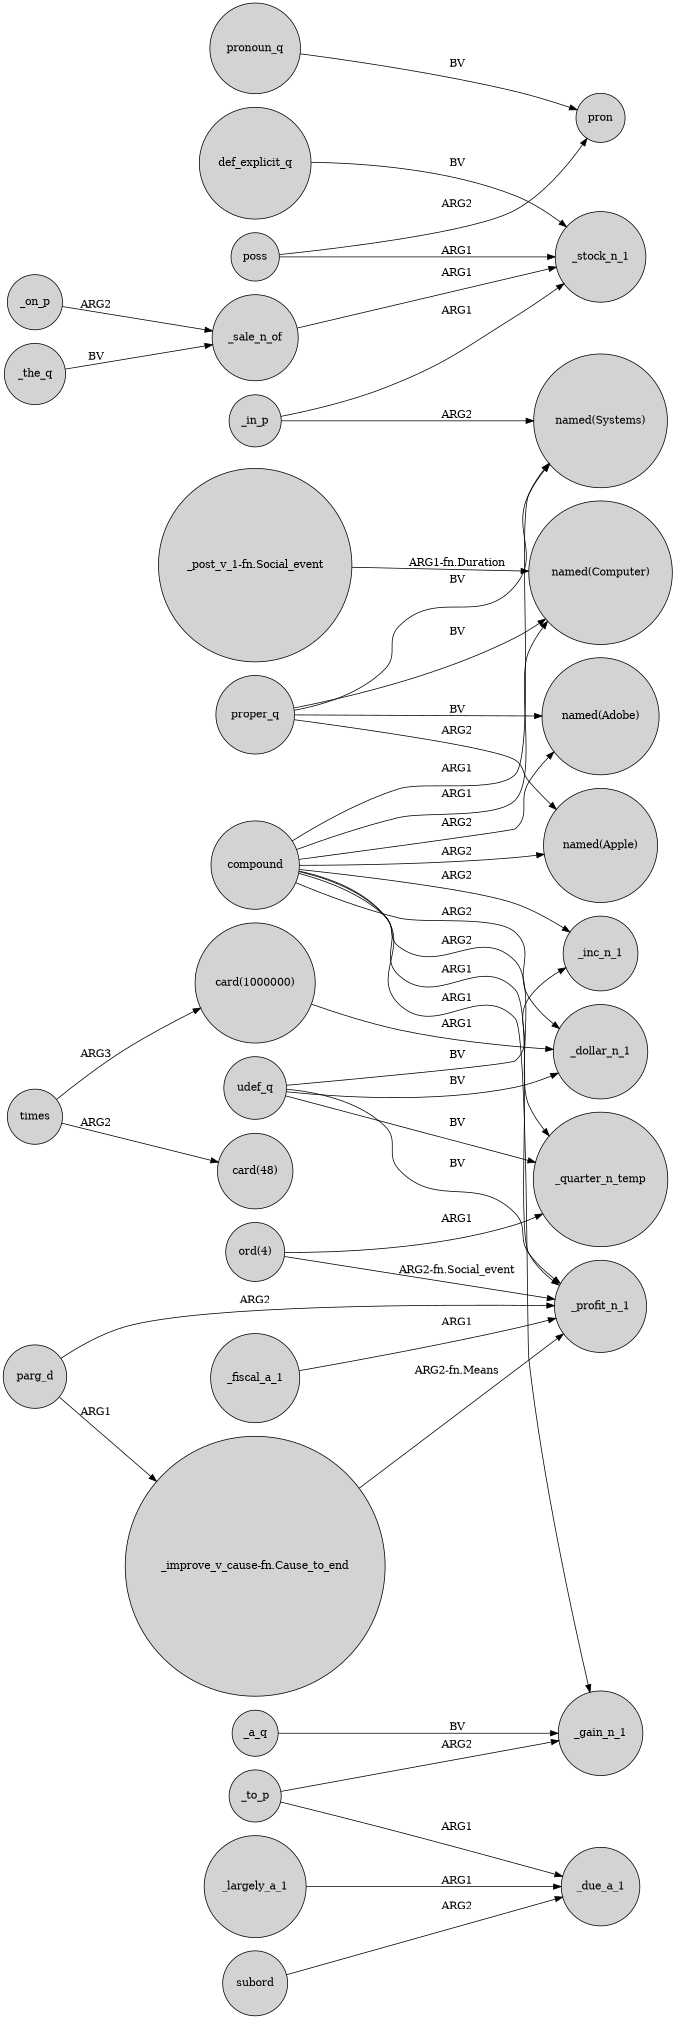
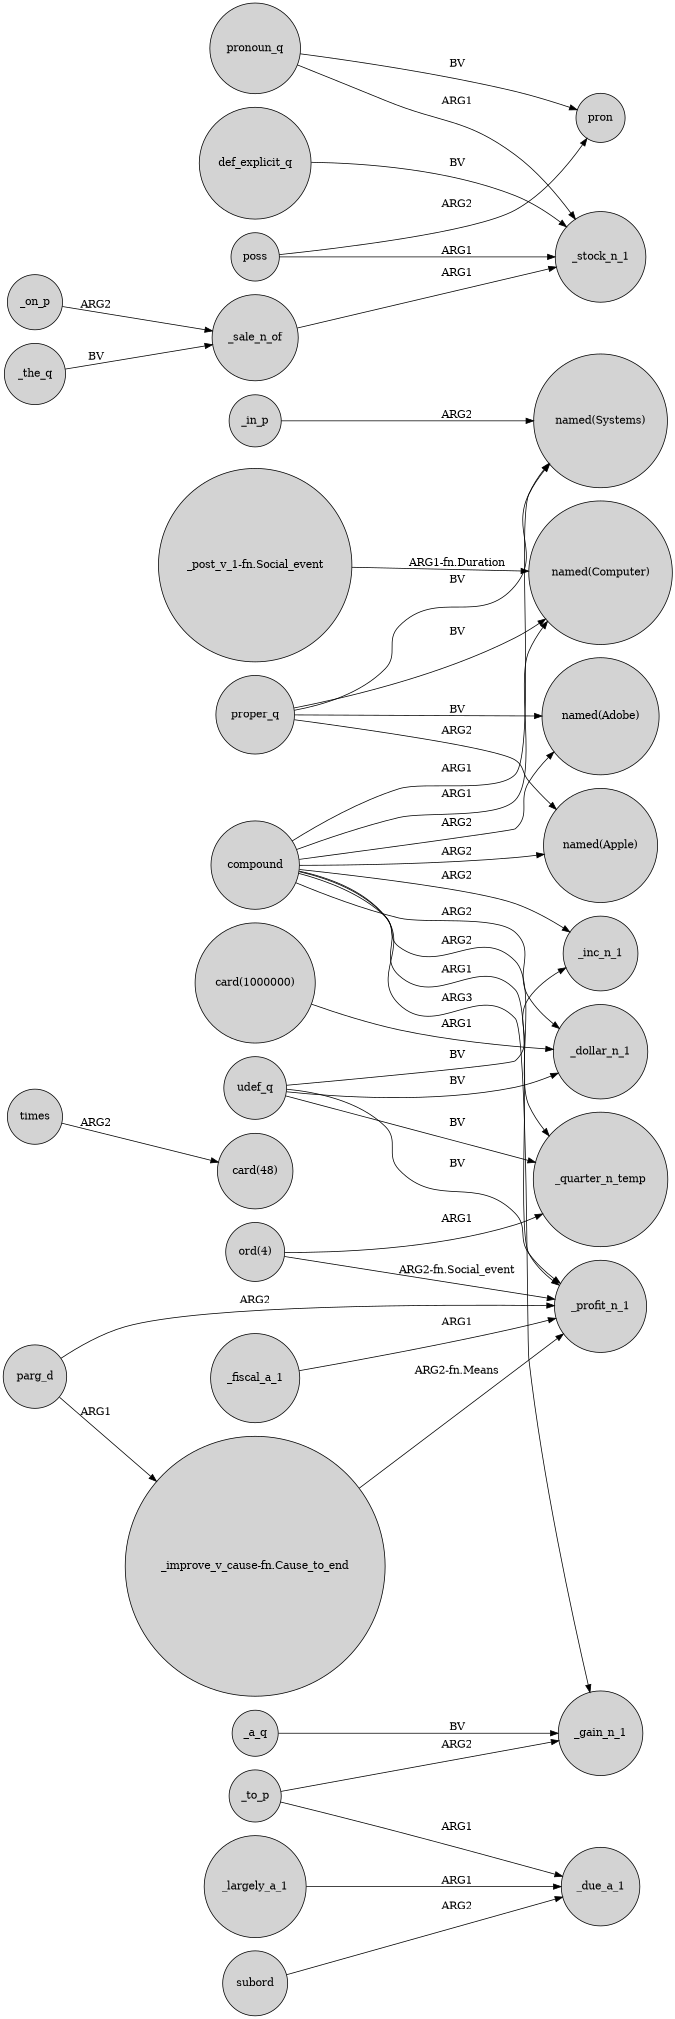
edge "_in_p" -> "_stock_n_1": now "pronoun_q" -> "_stock_n_1"
edge "compound" -> "_gain_n_1": label "ARG1" -> "ARG3"
edge "times" -> "card(1000000)": removed, label "ARG3"
